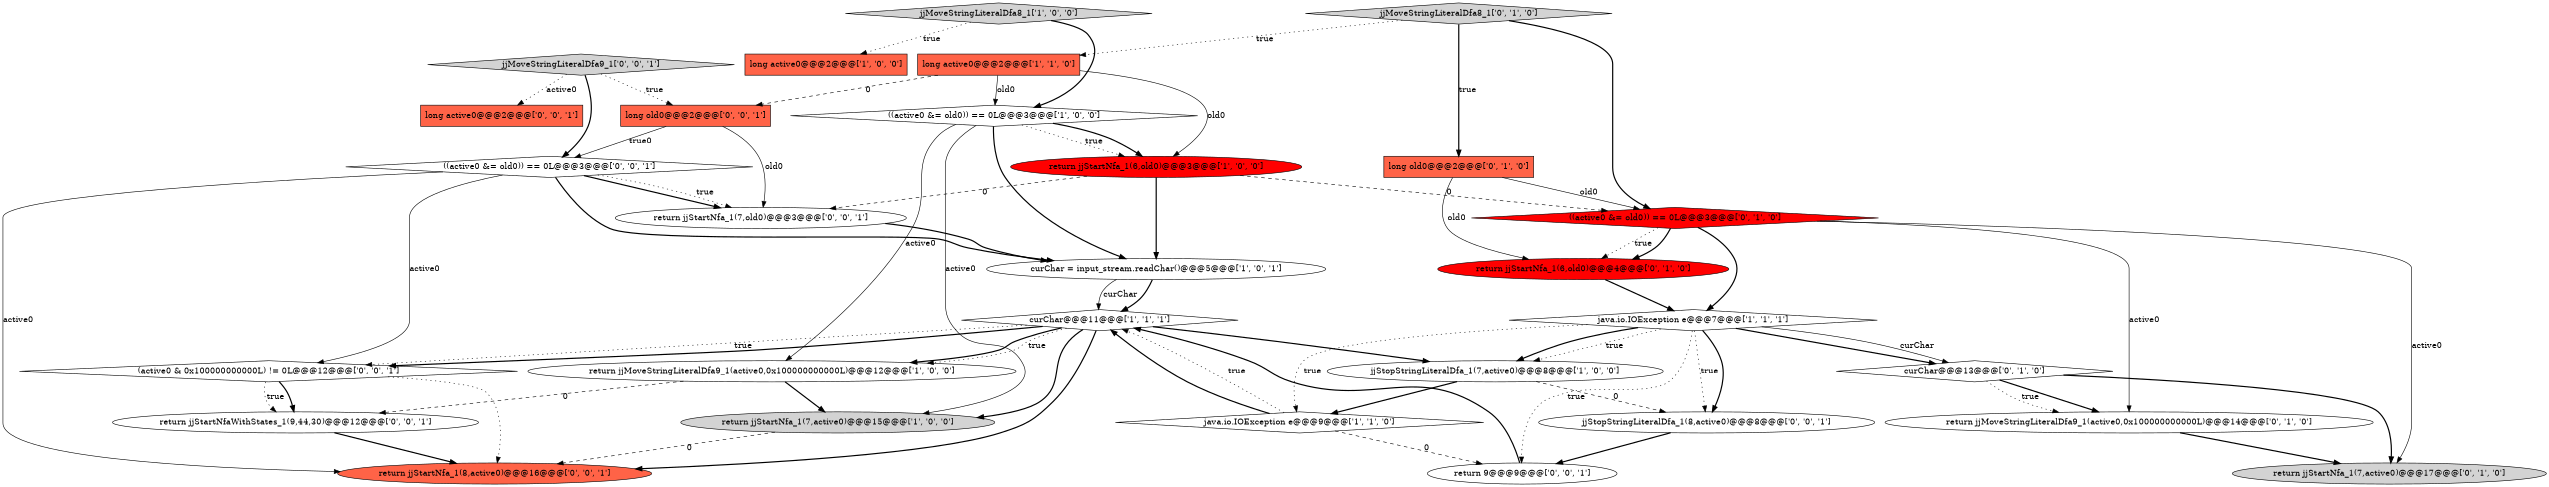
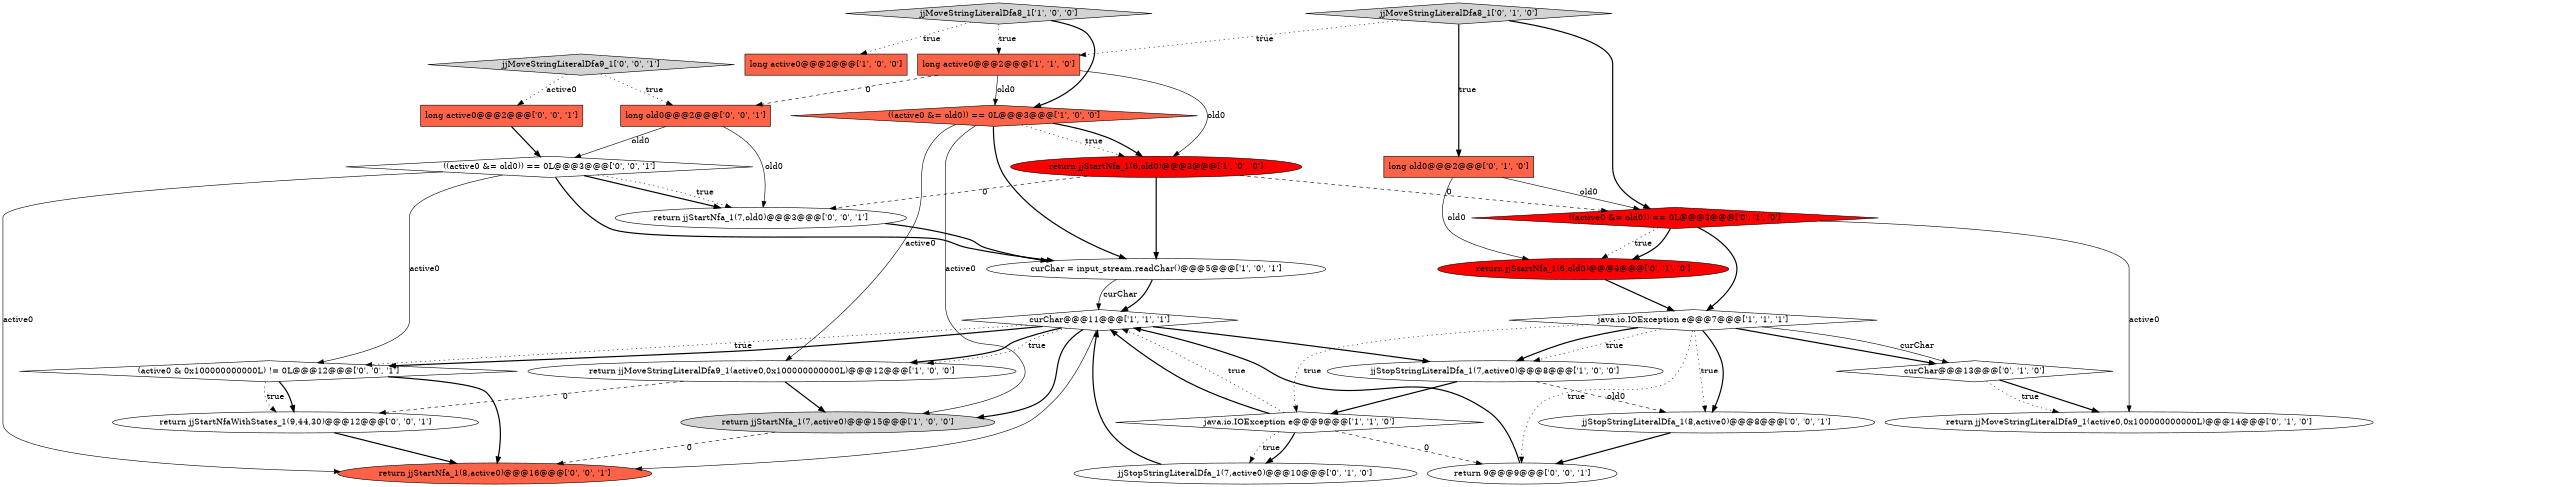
edge "jjMoveStringLiteralDfa8_1['1', '0', '0']" -> "long active0@@@2@@@['1', '1', '0']": added, label "true"
node "((active0 &= old0)) == 0L@@@3@@@['1', '0', '0']": fillcolor white -> tomato
edge "jjMoveStringLiteralDfa9_1['0', '0', '1']" -> "((active0 &= old0)) == 0L@@@3@@@['0', '0', '1']": now "long active0@@@2@@@['0', '0', '1']" -> "((active0 &= old0)) == 0L@@@3@@@['0', '0', '1']"
edge "long old0@@@2@@@['0', '0', '1']" -> "((active0 &= old0)) == 0L@@@3@@@['0', '0', '1']": label "true0" -> "old0"
edge "(active0 & 0x100000000000L) != 0L@@@12@@@['0', '0', '1']" -> "return jjStartNfa_1(8,active0)@@@16@@@['0', '0', '1']": style dotted -> bold
edge "jjStopStringLiteralDfa_1(7,active0)@@@8@@@['1', '0', '0']" -> "jjStopStringLiteralDfa_1(8,active0)@@@8@@@['0', '0', '1']": label "0" -> "old0"
edge "curChar@@@11@@@['1', '1', '1']" -> "return jjStartNfa_1(8,active0)@@@16@@@['0', '0', '1']": style bold -> solid
node "jjStopStringLiteralDfa_1(7,active0)@@@10@@@['0', '1', '0']": added
node "return jjStartNfa_1(7,active0)@@@17@@@['0', '1', '0']": removed
